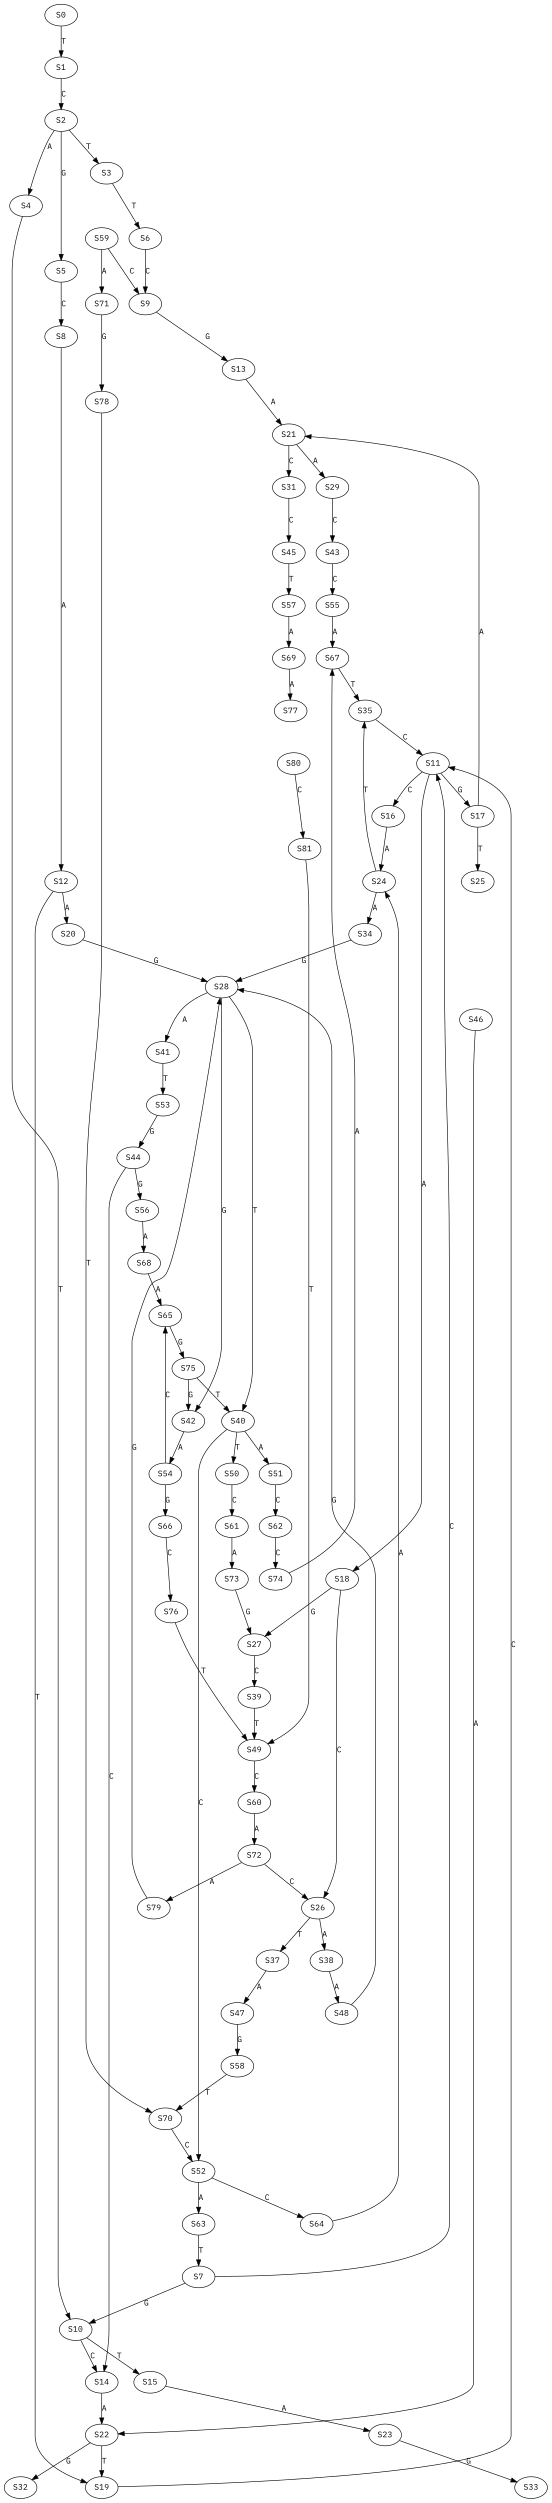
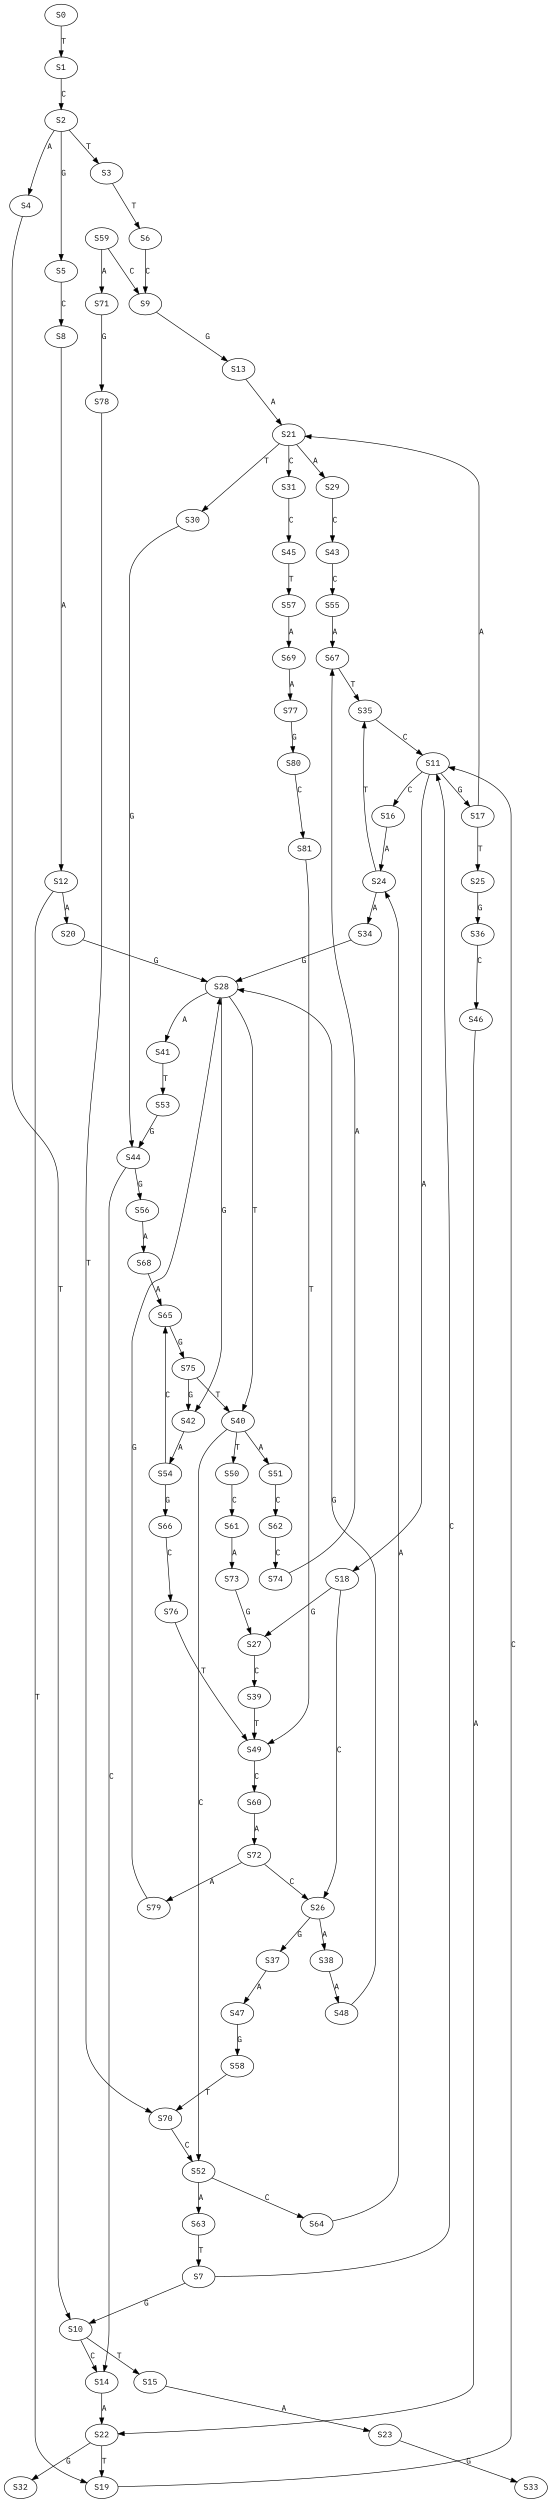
node "S30": added
edge "S77" -> "S80": added, label "G"
node "S36": added
edge "S26" -> "S37": label "T" -> "G"
